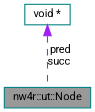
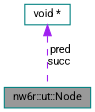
node "nw4r::ut::Node": label "nw4r::ut::Node" -> "nw6r::ut::Node"
